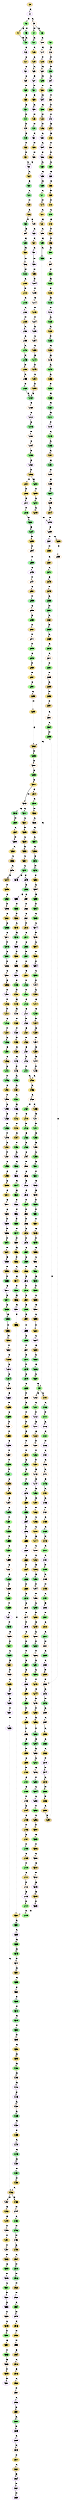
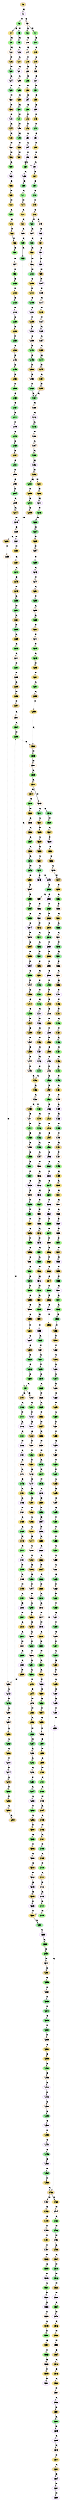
edge "S4" -> "S9": now "S4" -> "S8"
